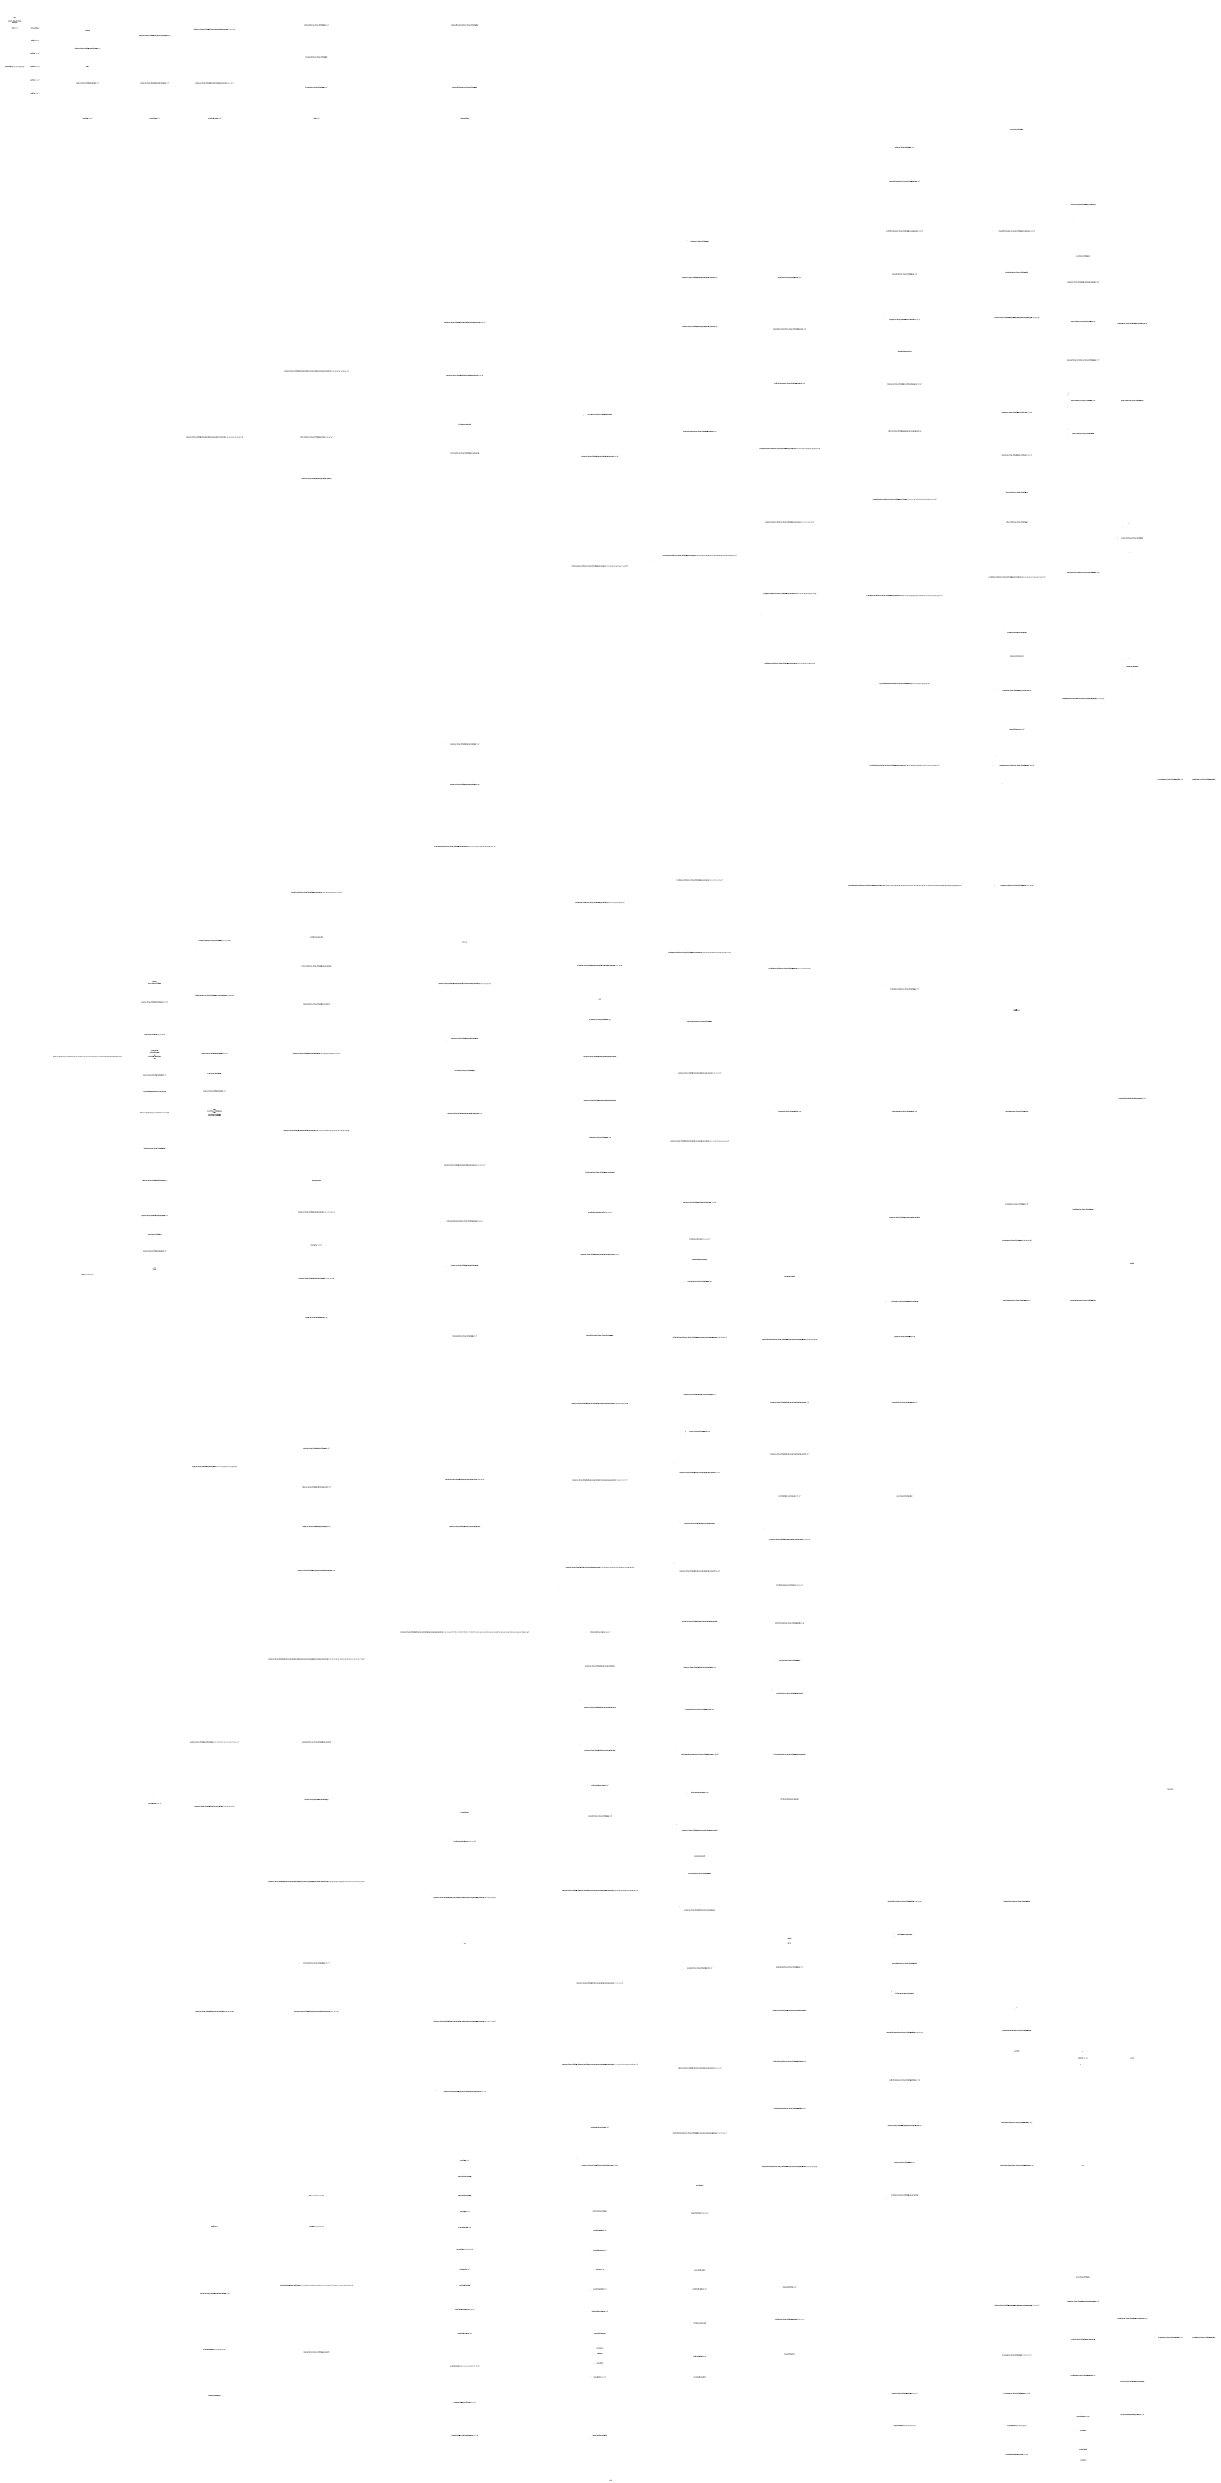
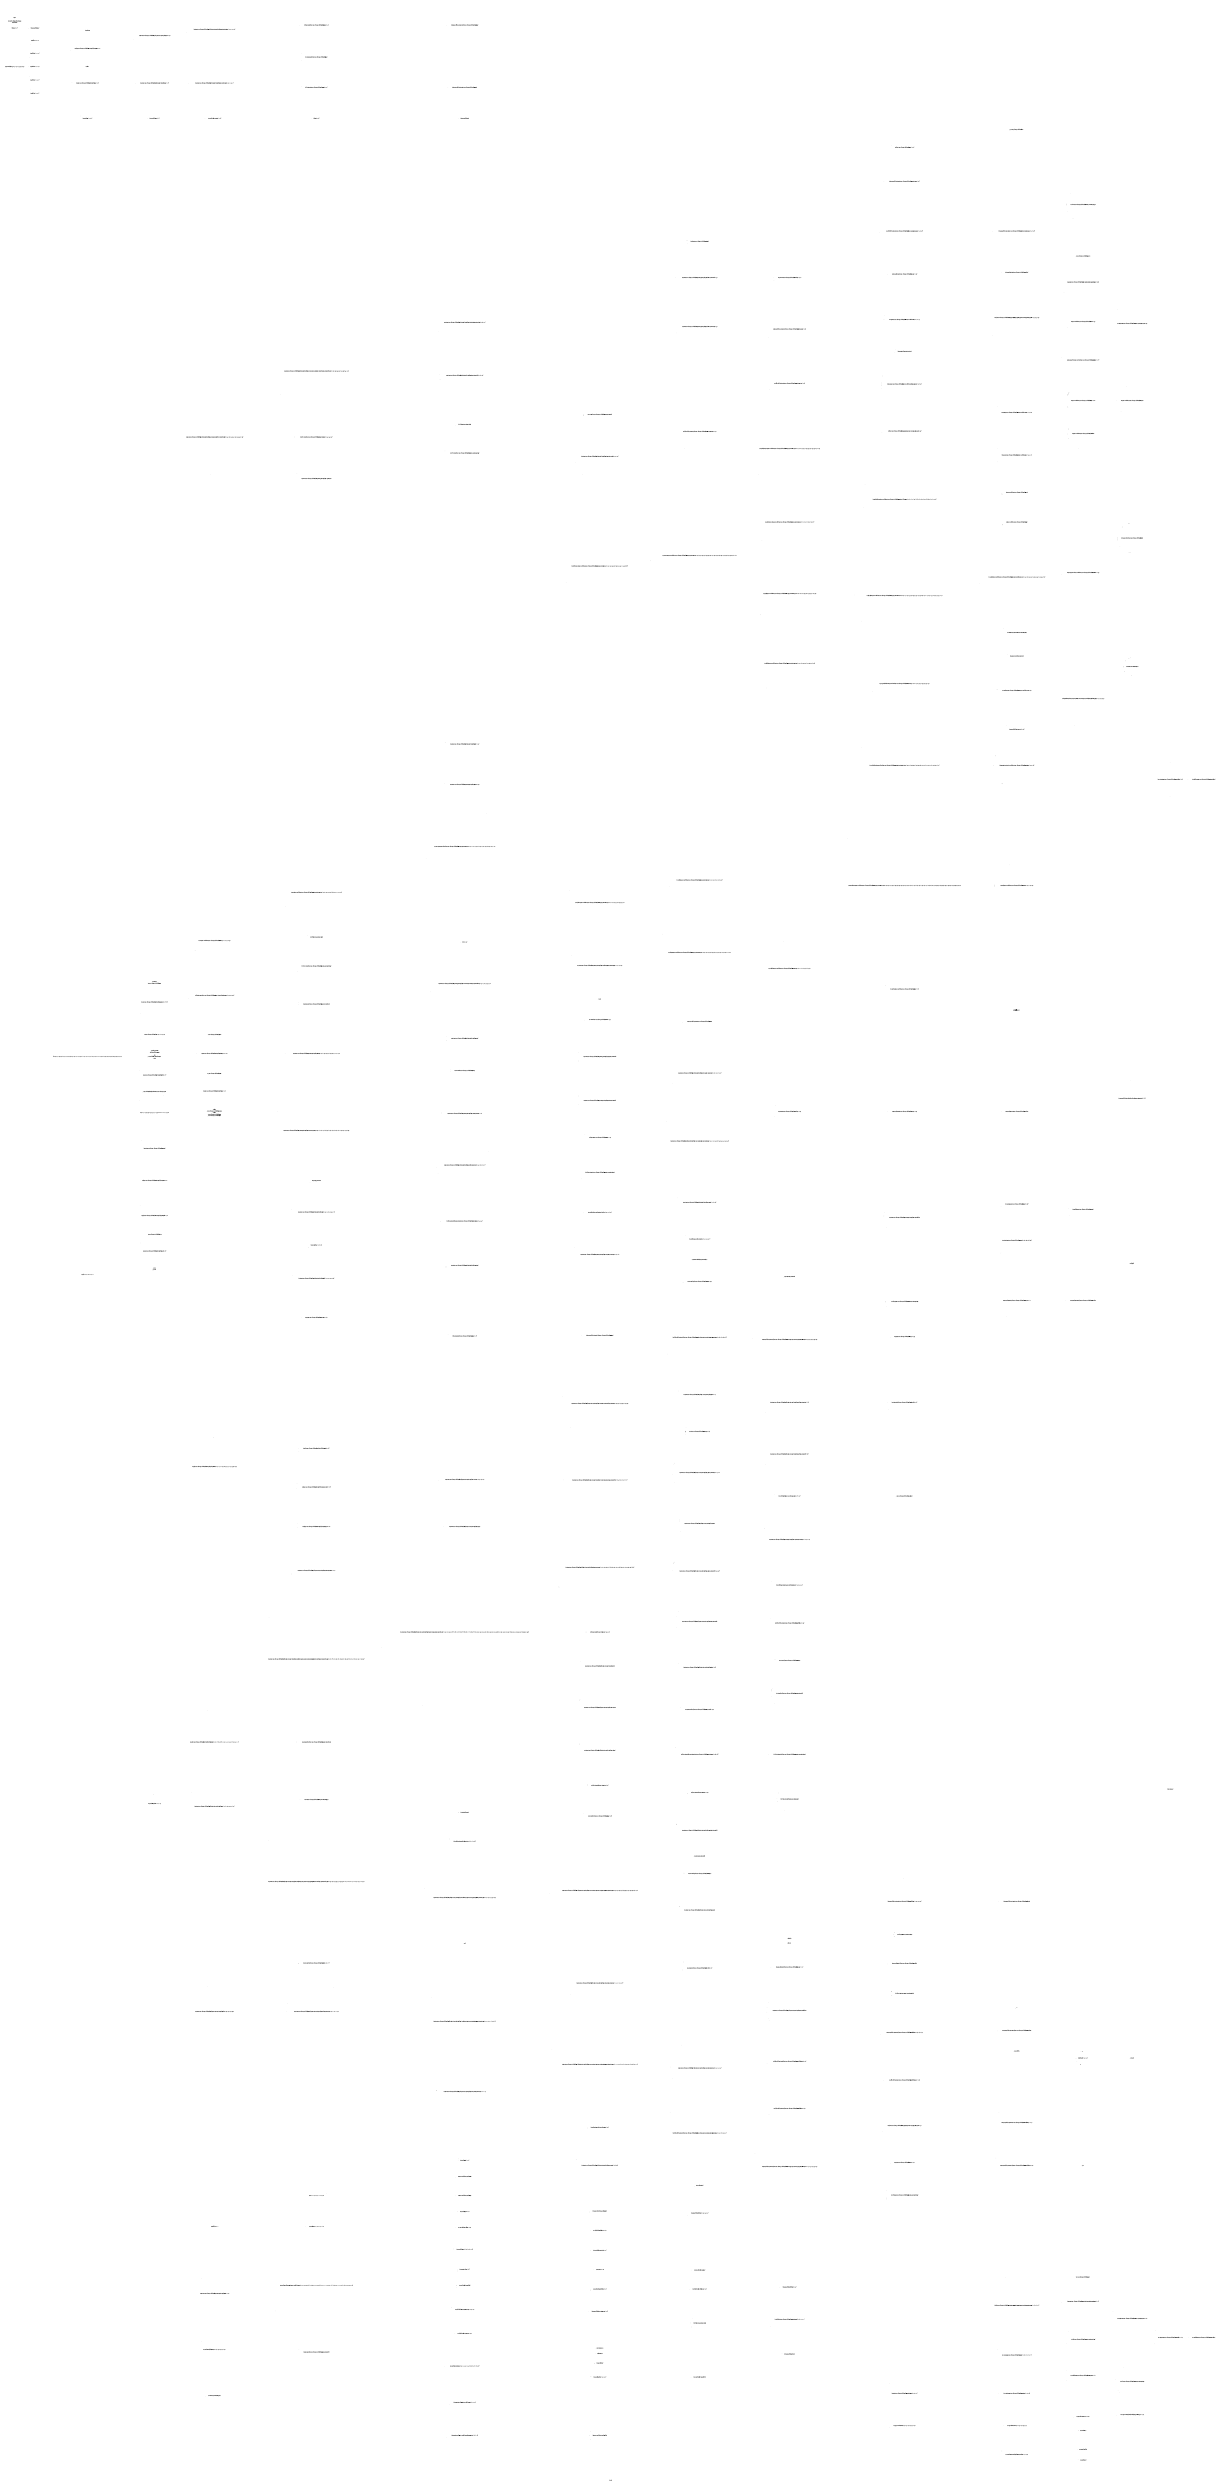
node "_ZNSt7__cxx1112basic_stringIcSt11char_traitsIcESaIcEE3endEv": added
node "{_ZN9__gnu_cxx13new_allocatorIiE7destroyIiEEvPT_}": removed
node "{_ZNSt16allocator_traitsISaIiEE8max_sizeERKS0_|{<s0>803}}": removed
